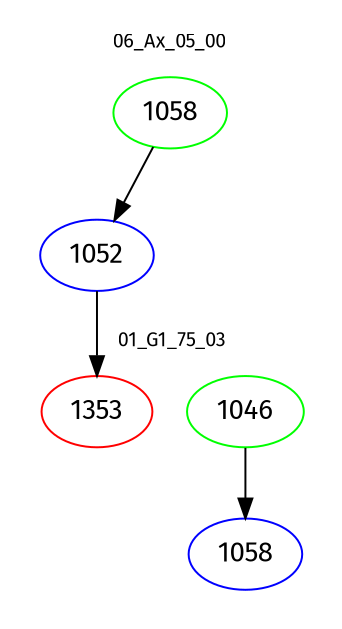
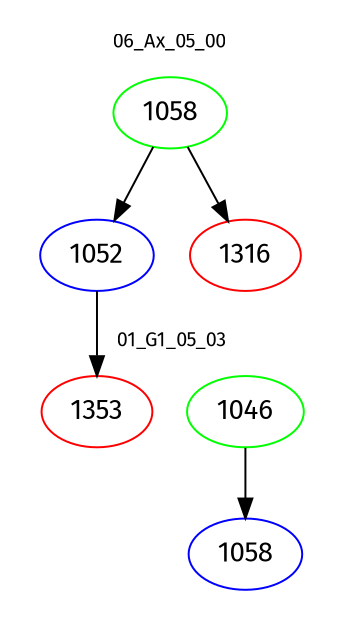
node "1316": added
cluster "01_G1_75_03": label "01_G1_75_03" -> "01_G1_05_03"
